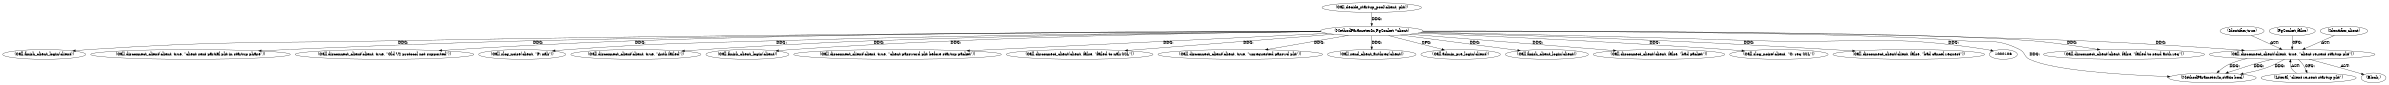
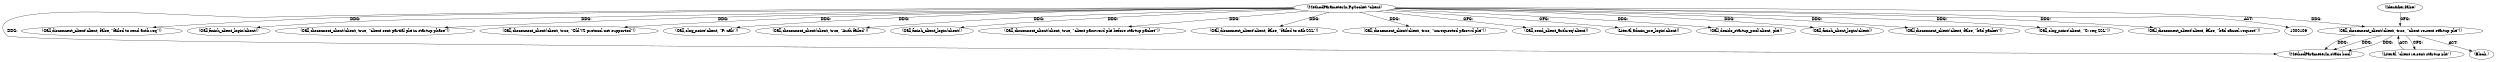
edge "(Call,decide_startup_pool(client, pkt))" -> "(MethodParameterIn,PgSocket *client)": reversed
node "(Identifier,true)": removed
node "(PgSocket,false)": label "(PgSocket,false)" -> "(Identifier,false)"
node "(Identifier,client)": removed
edge "(MethodParameterIn,PgSocket *client)" -> "(Call,send_client_authreq(client))": label "DDG: " -> "CFG: "
edge "(MethodParameterIn,PgSocket *client)" -> "1000106": label "DDG: " -> "AST: "
node "(Call,admin_pre_login(client))": label "(Call,admin_pre_login(client))" -> "(Literal,admin_pre_login(client))"
